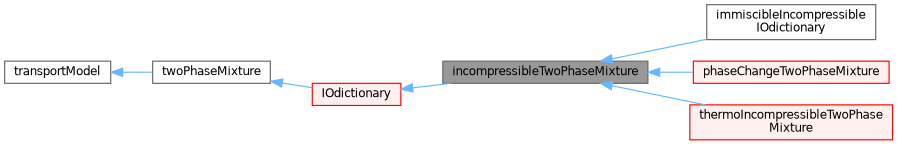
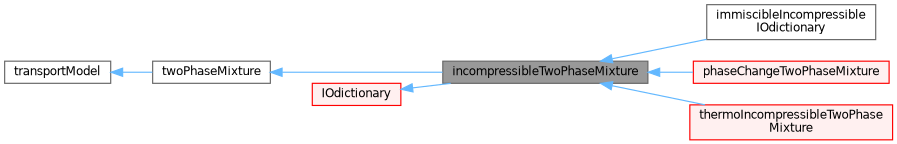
edge "IOdictionary" -> "twoPhaseMixture": now "incompressibleTwoPhaseMixture" -> "twoPhaseMixture"
